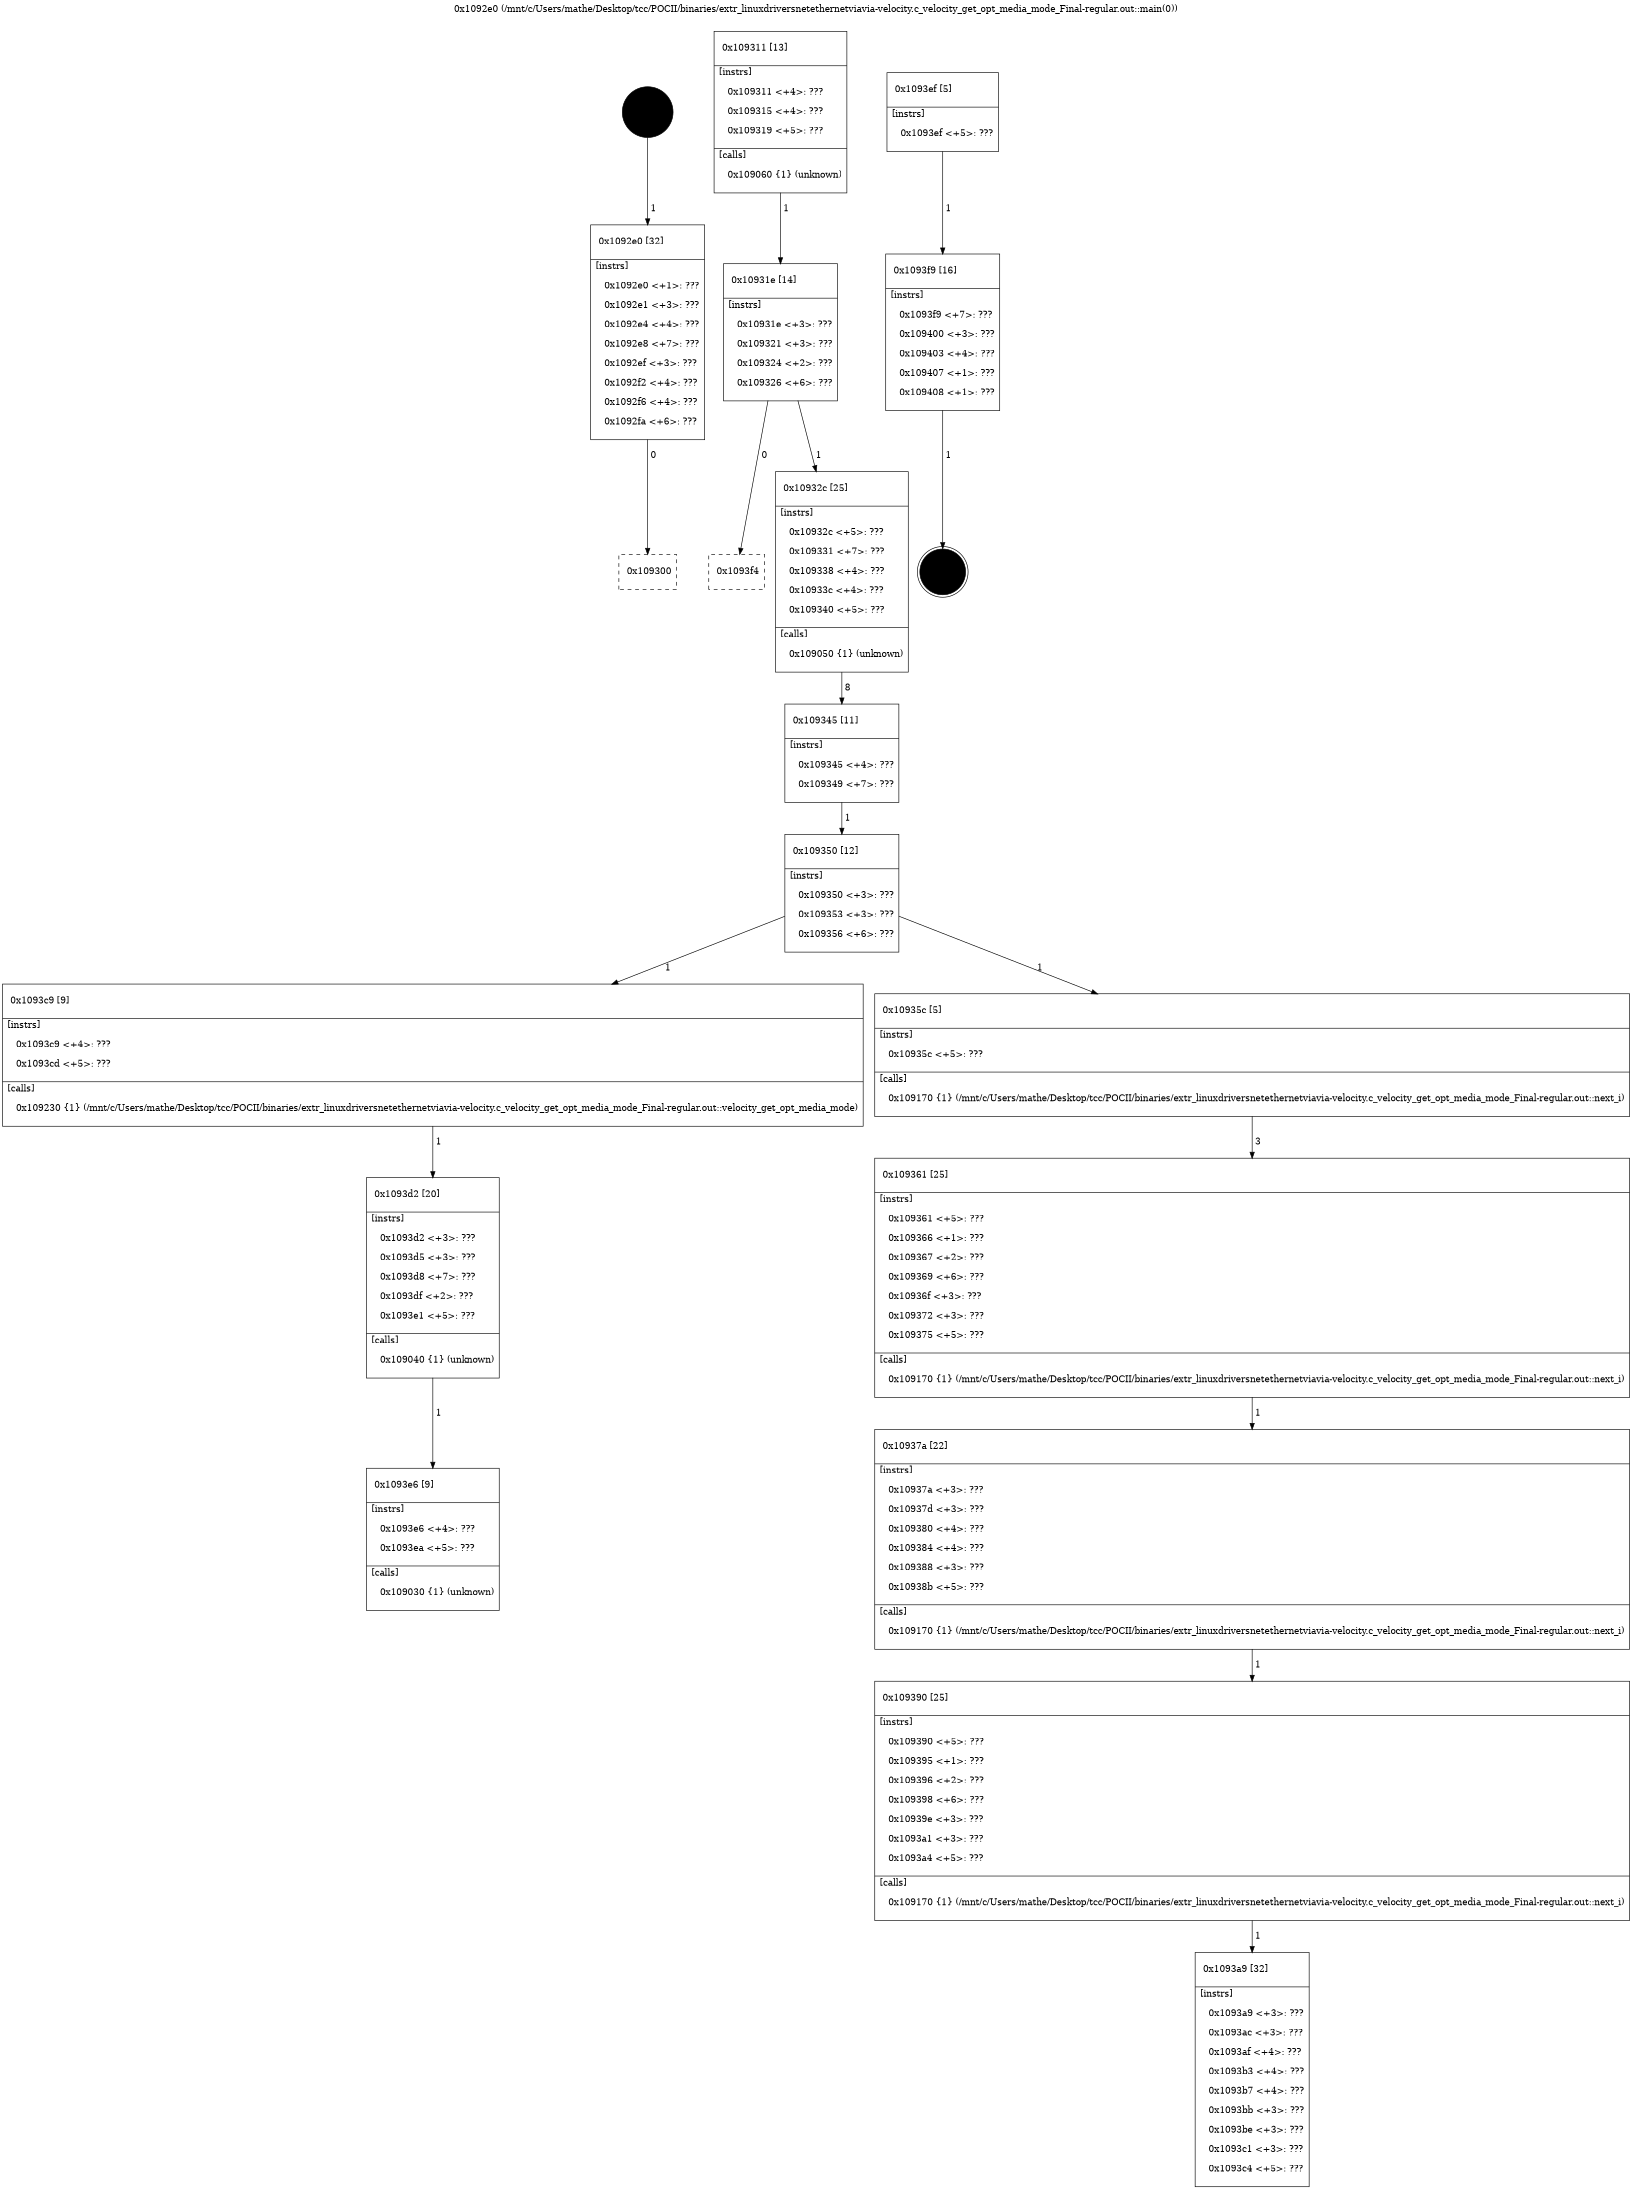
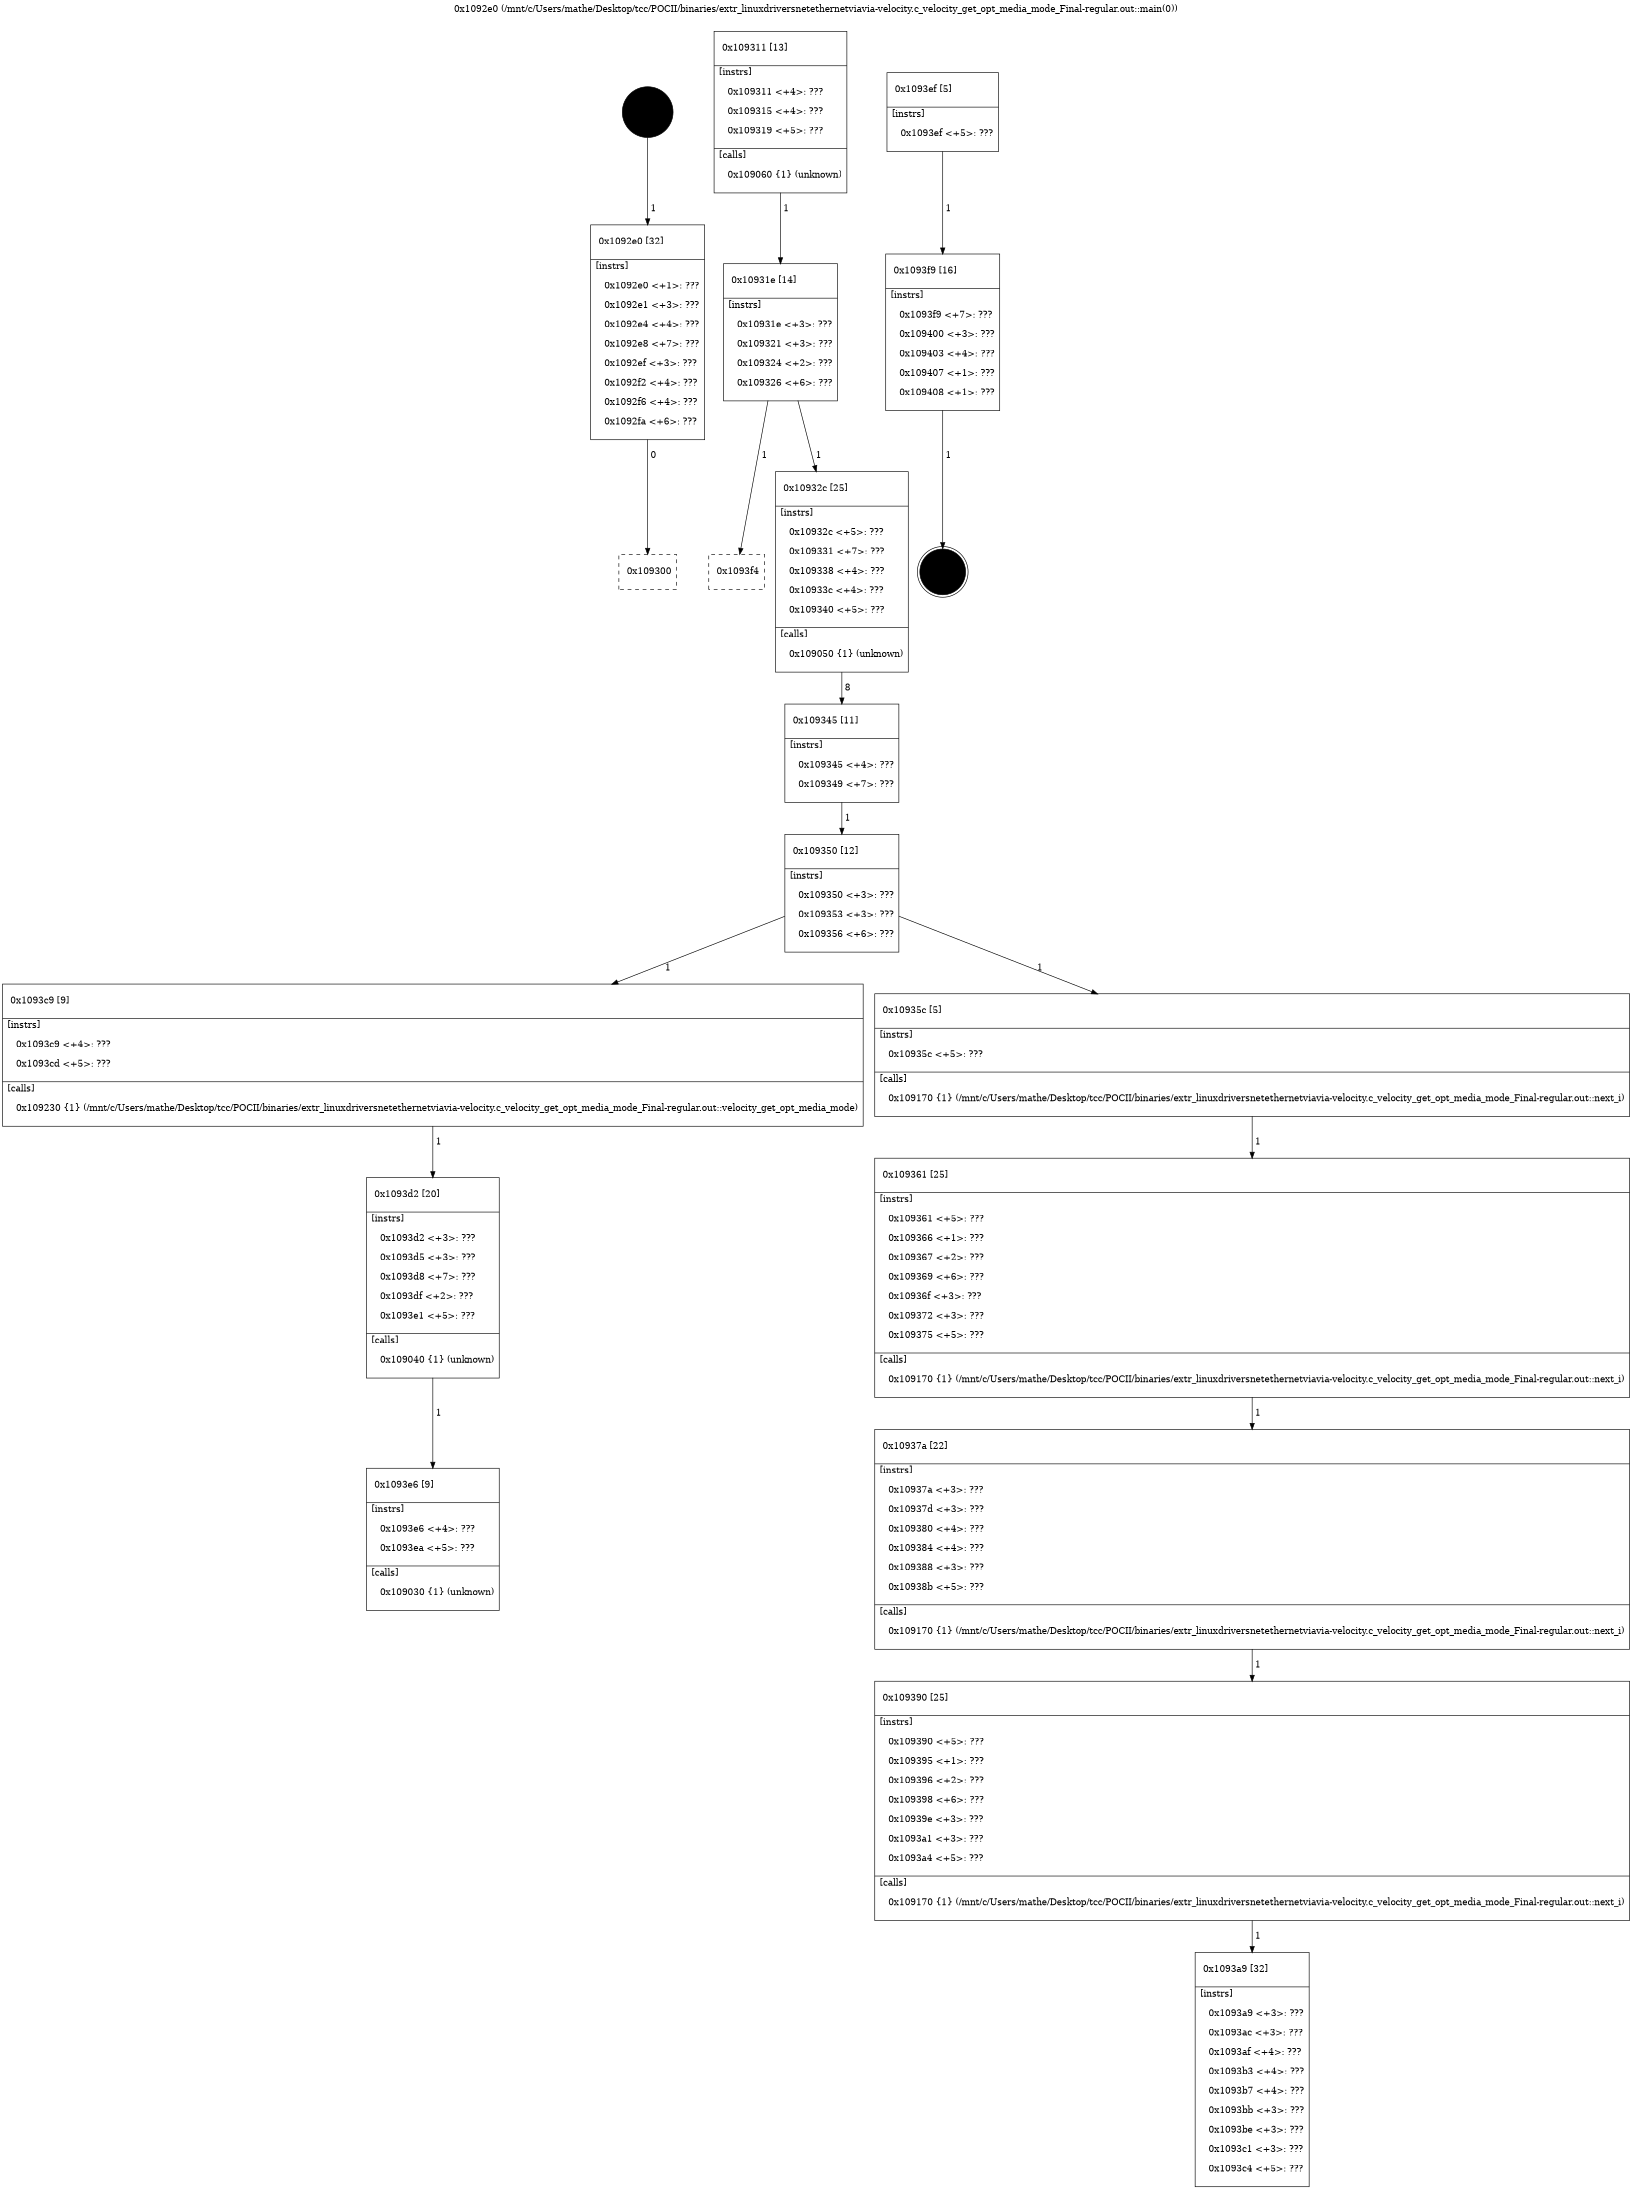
edge "0x10931e [14]" -> "0x1093f4": label " 0" -> " 1"
edge "0x10935c [5]" -> "0x109361 [25]": label " 3" -> " 1"
